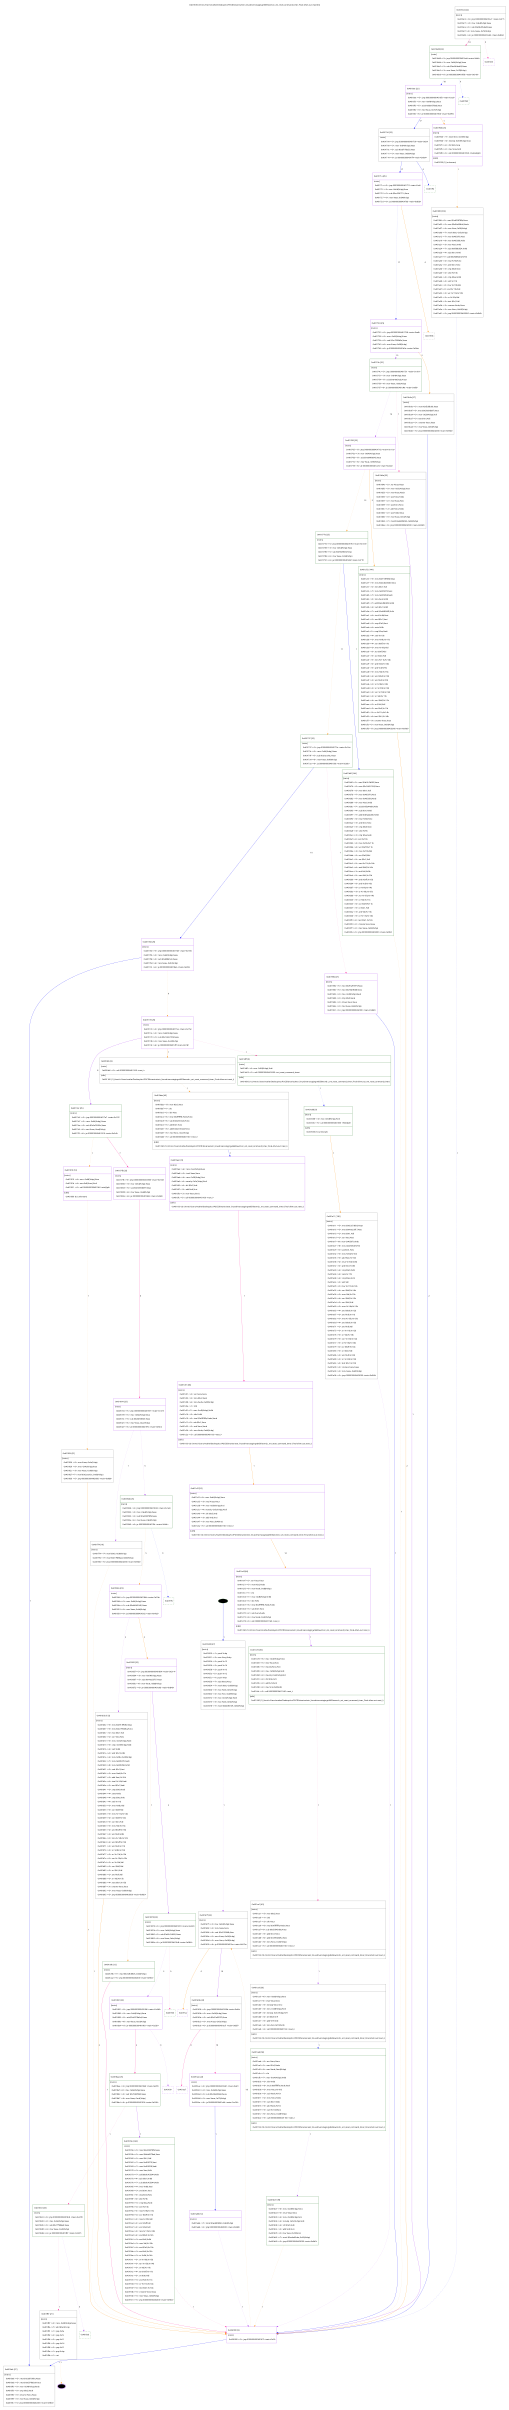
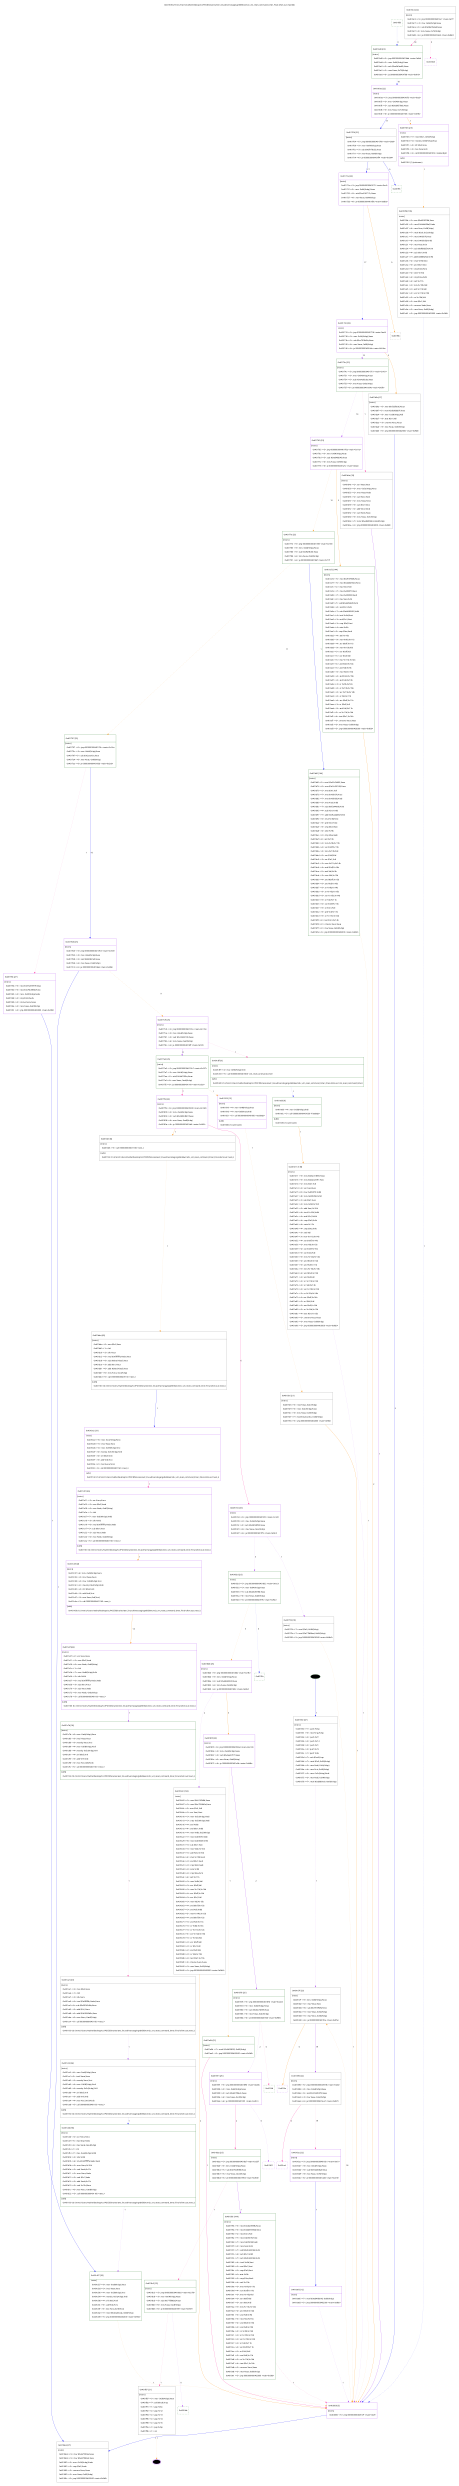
edge "0x4016d8 [22]" -> "0x401f68": reversed
edge "0x4017c9 [25]" -> "0x401bb5 [5]": now "0x4017fb [25]" -> "0x401bb5 [5]"
edge "0x40193b [27]" -> "0x402000 [5]": now "0x40193b [27]" -> "0x401d27 [39]"
